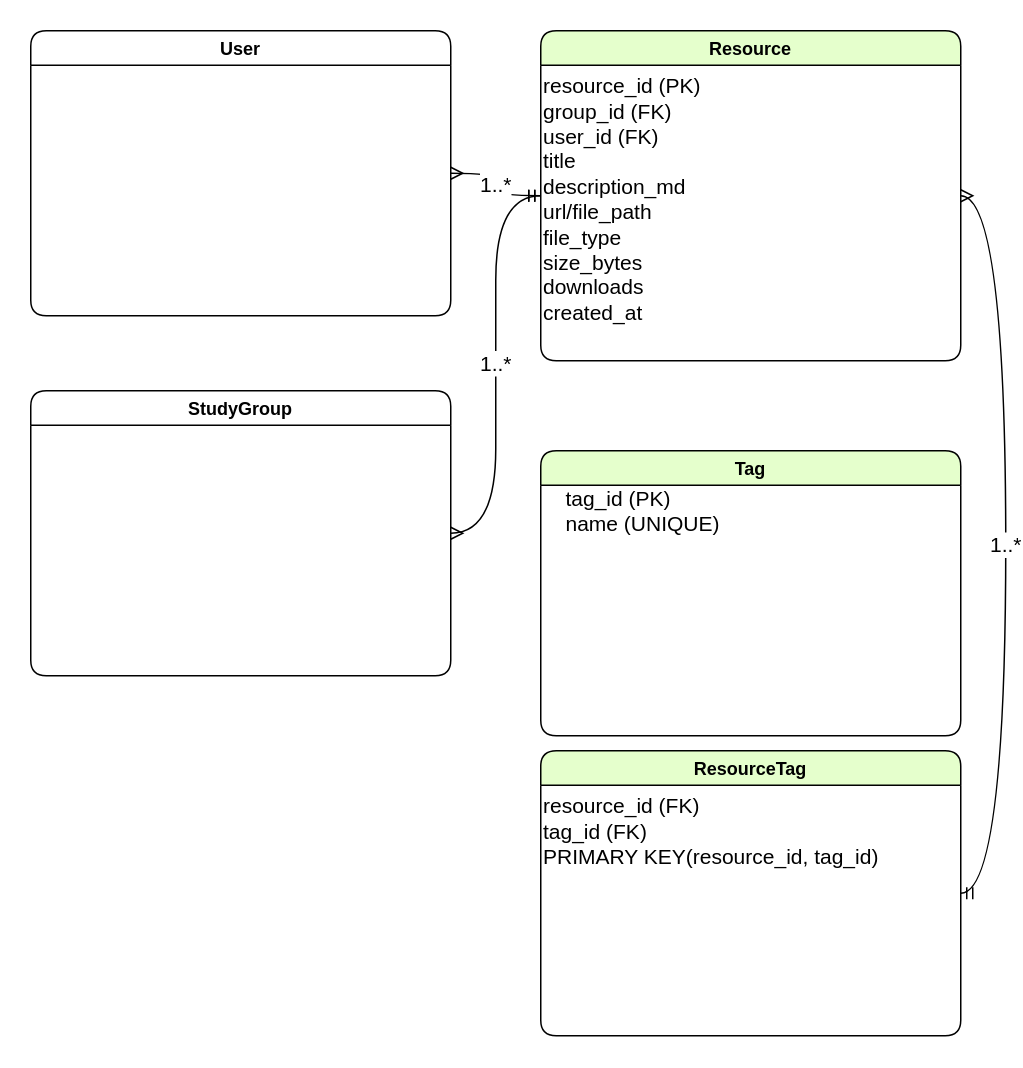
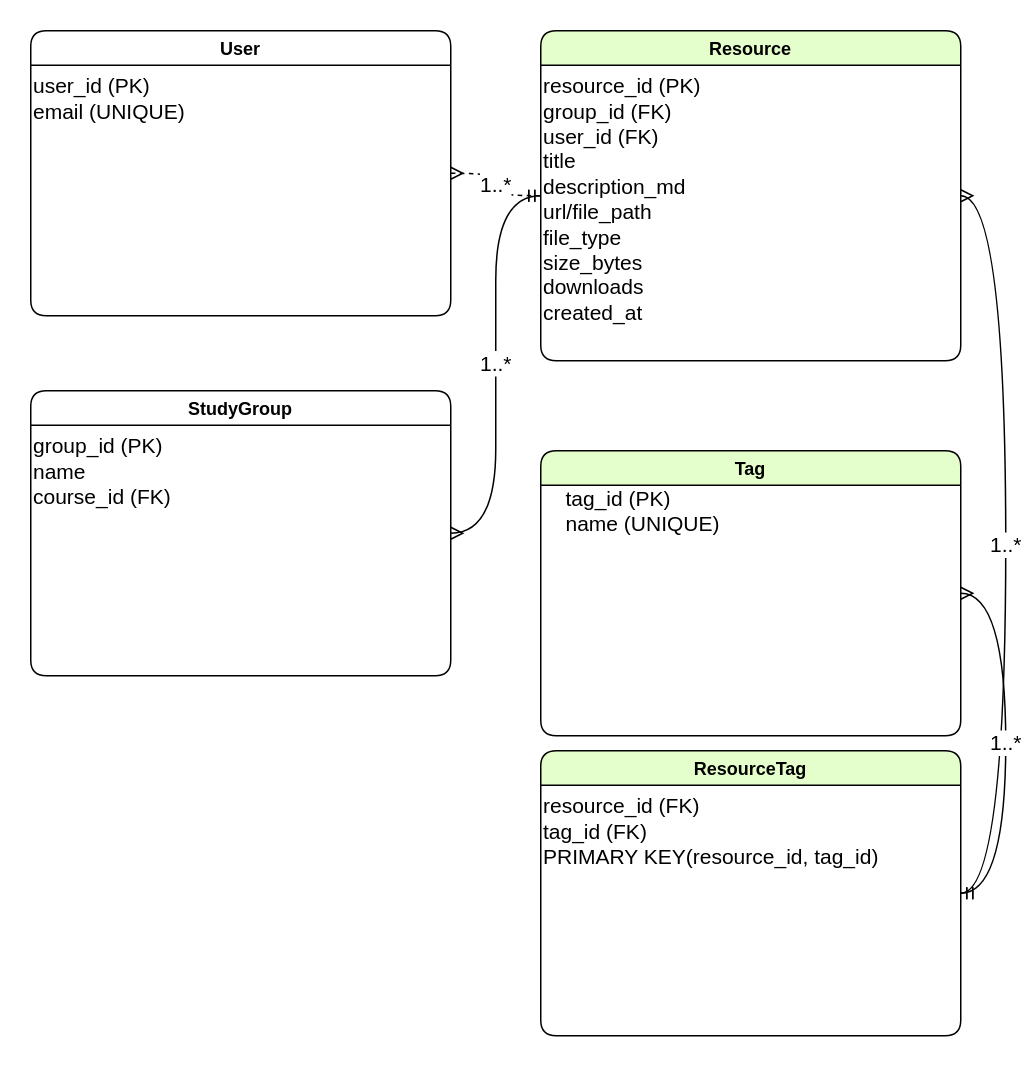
edge "User" -- "Resource": style solid -> dashed
node "user_id (PK) email (UNIQUE)": added
node "group_id (PK) name course_id (FK)": added
edge "Tag" -- "ResourceTag": added, label "1..*"
